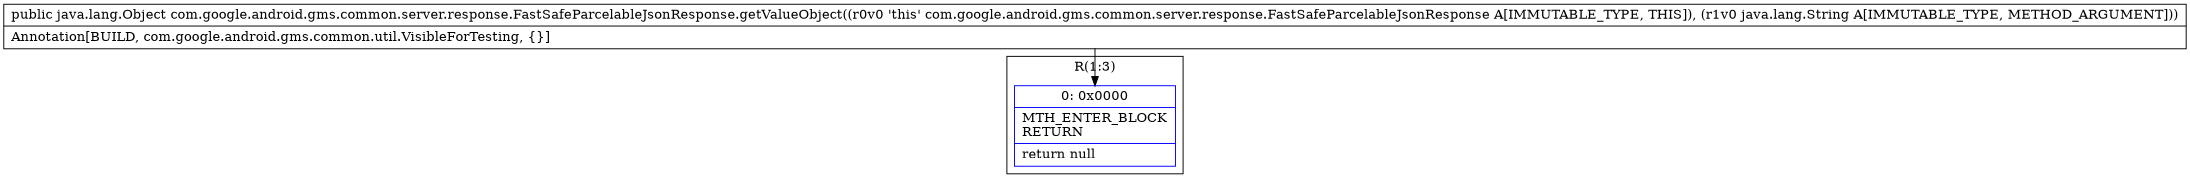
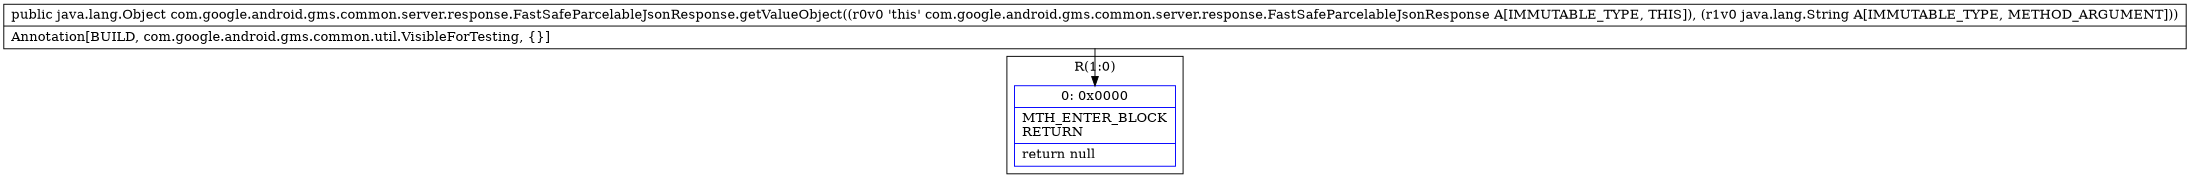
cluster "R(1:3)": label "R(1:3)" -> "R(1:0)"
